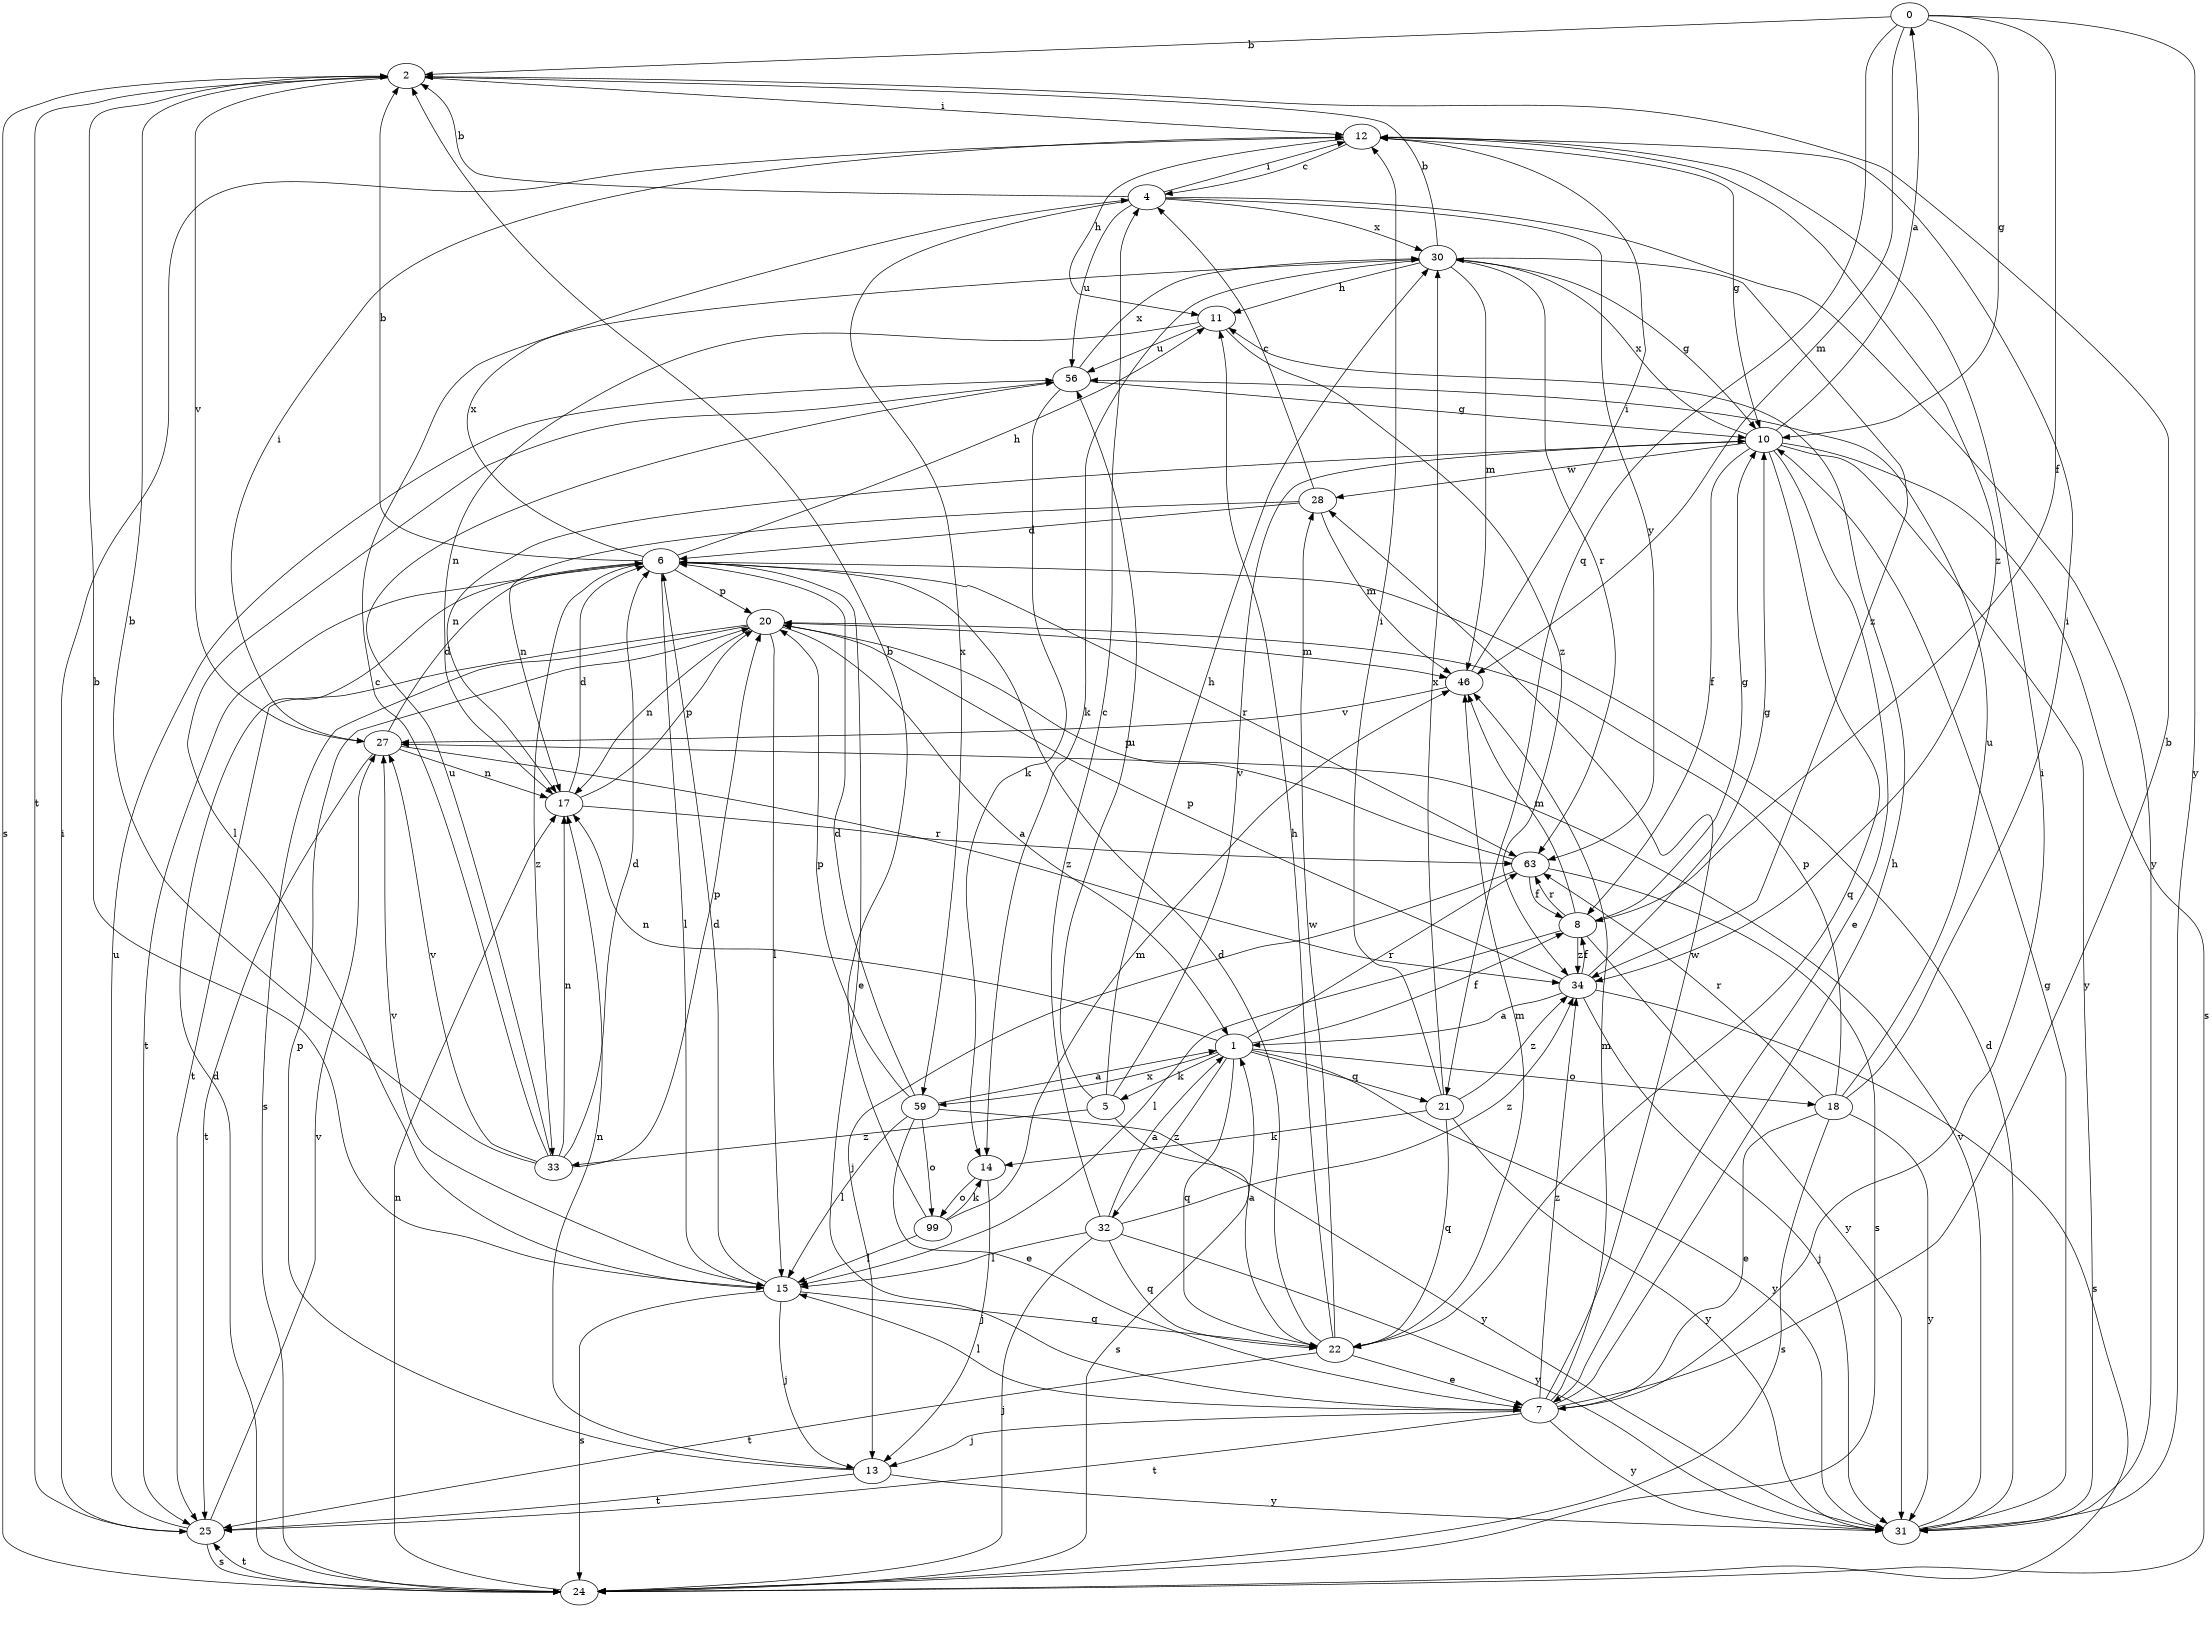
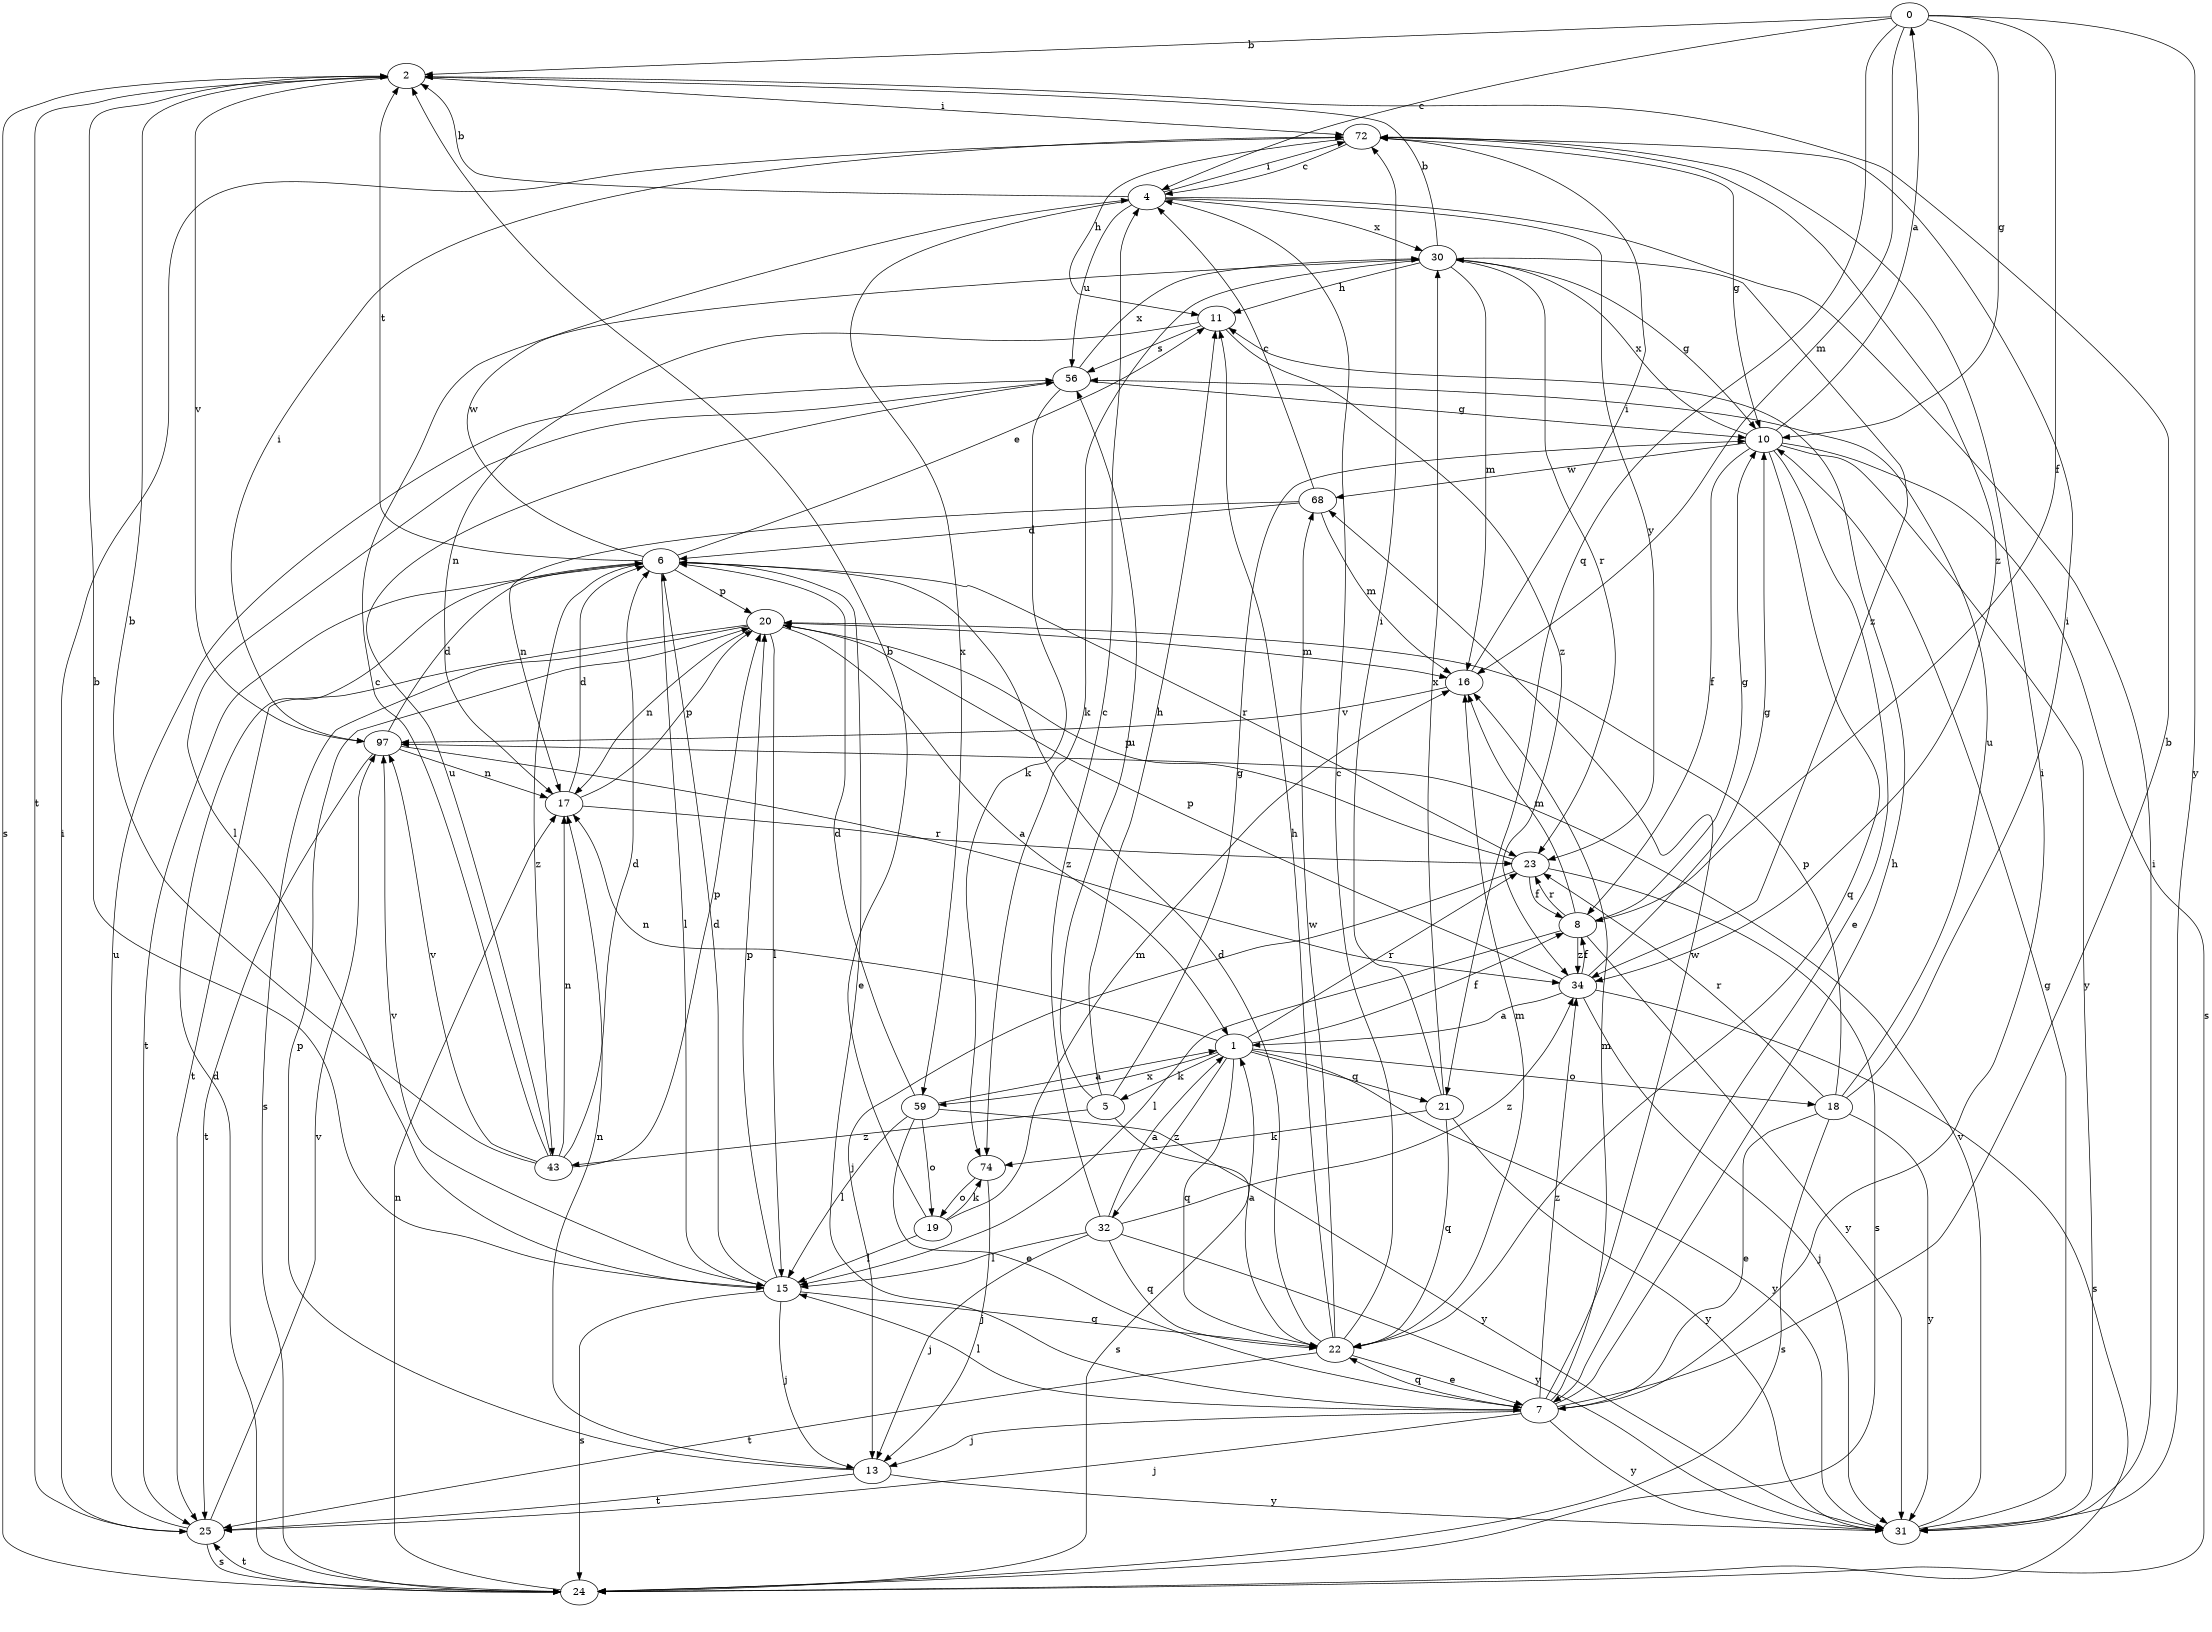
edge "0" -> "4": added, label "c"
node "12": label "12" -> "72"
edge "6" -> "2": label "b" -> "t"
edge "11" -> "56": label "u" -> "s"
edge "6" -> "30": label "x" -> "w"
edge "6" -> "11": label "h" -> "e"
edge "10" -> "17": removed, label "n"
node "28": label "28" -> "68"
edge "5" -> "30": now "5" -> "11"
node "46": label "46" -> "16"
edge "31" -> "6": removed, label "d"
edge "22" -> "4": added, label "c"
node "27": label "27" -> "97"
edge "5" -> "10": label "v" -> "g"
node "63": label "63" -> "23"
edge "4" -> "31": label "y" -> "i"
edge "59" -> "20": now "15" -> "20"
edge "21" -> "34": removed, label "z"
node "33": label "33" -> "43"
node "14": label "14" -> "74"
node "99": label "99" -> "19"
edge "7" -> "22": added, label "q"
edge "7" -> "25": label "t" -> "j"
edge "32" -> "24": now "32" -> "13"
